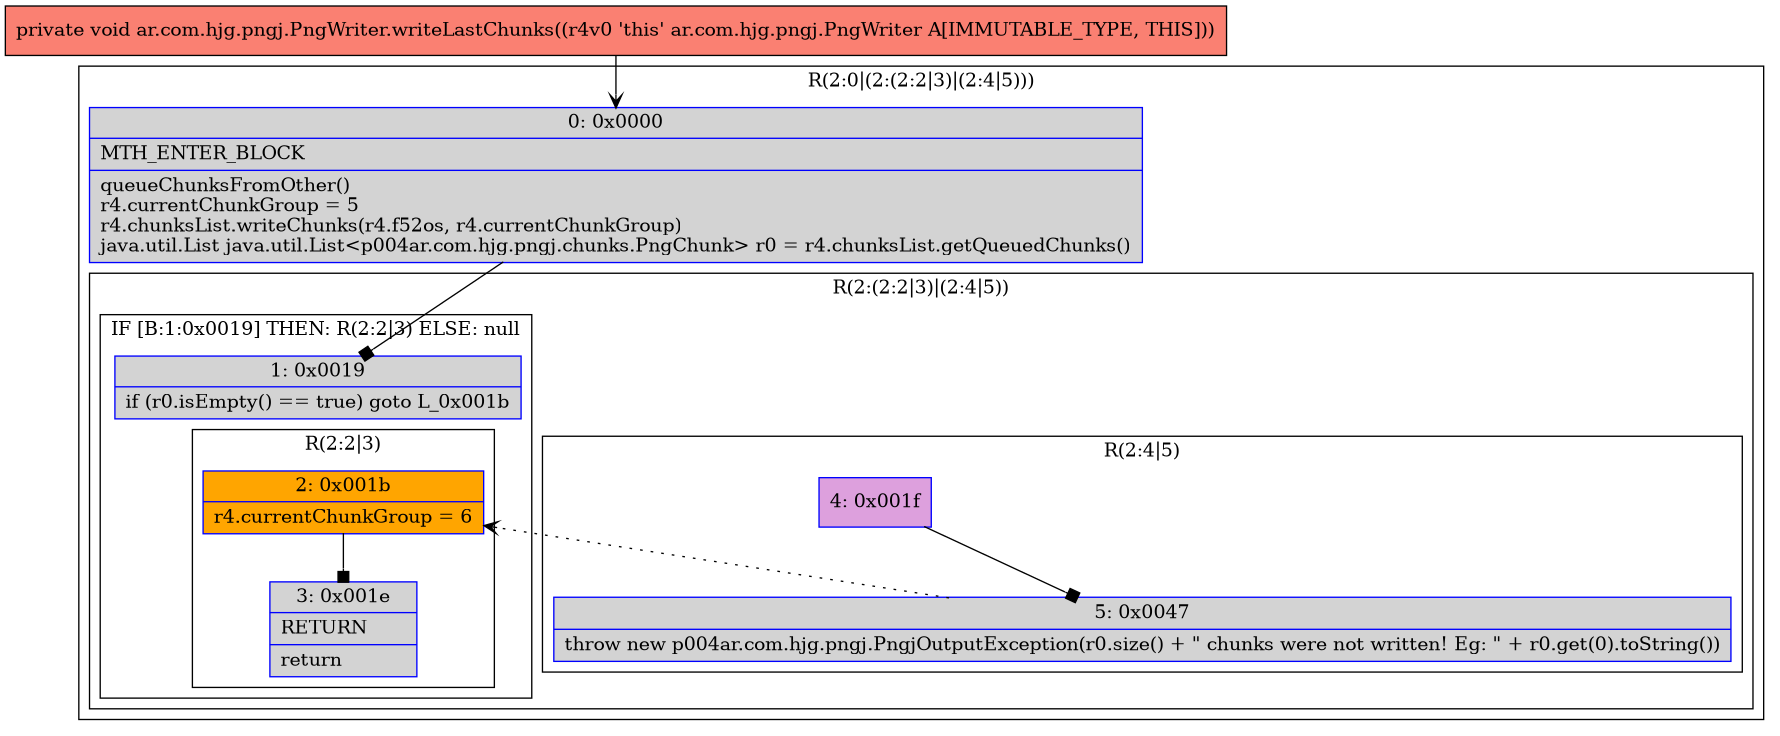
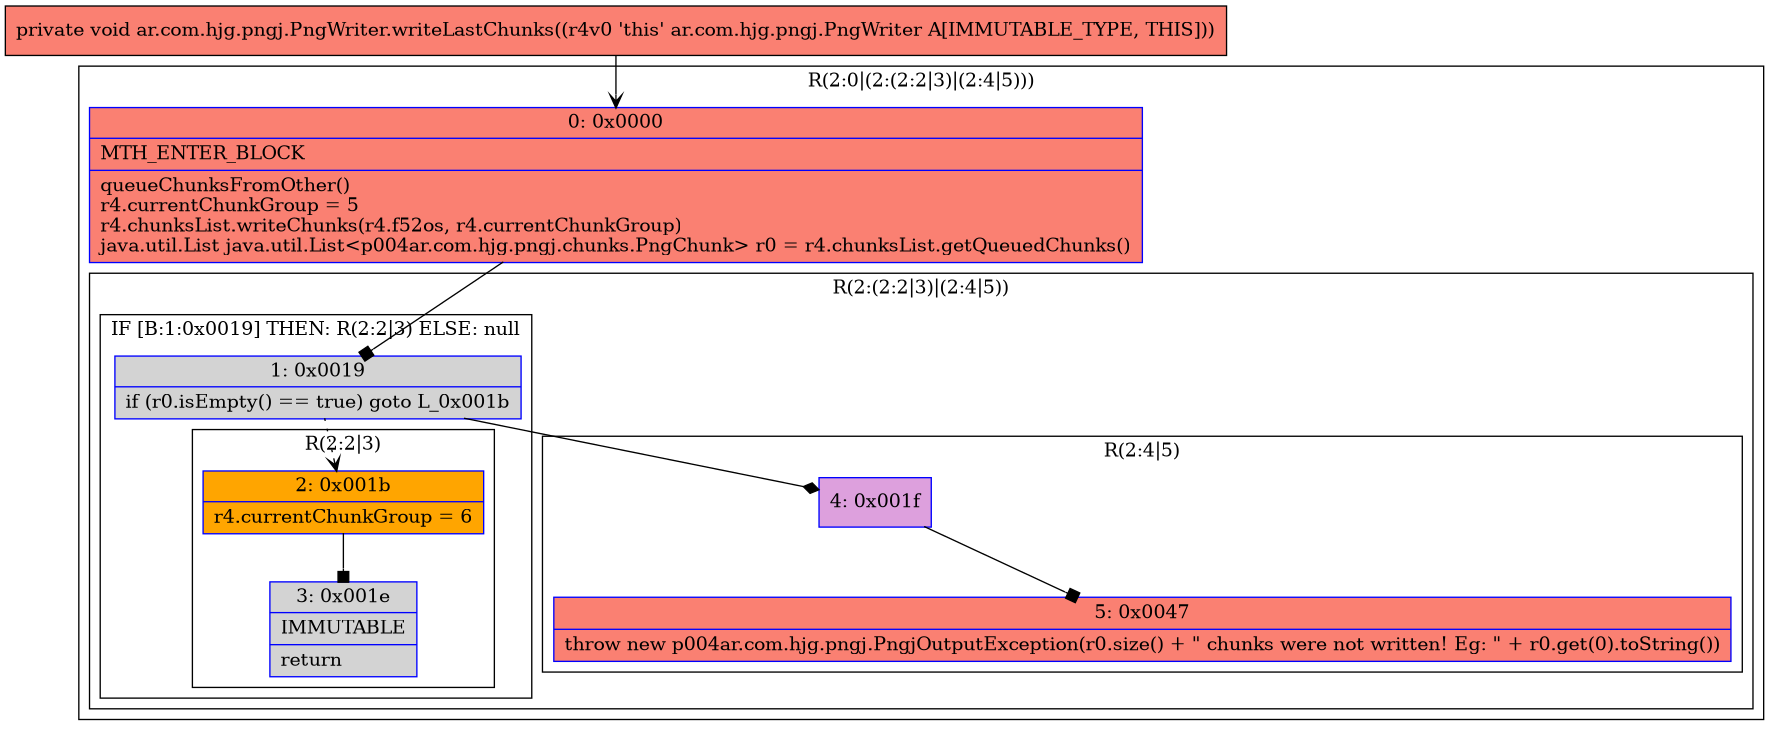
node "0: 0x0000": fillcolor lightgrey -> salmon
edge "1: 0x0019" -> "4: 0x001f": added
edge "5: 0x0047" -> "2: 0x001b": now "1: 0x0019" -> "2: 0x001b"
node "3: 0x001e": text "RETURN" -> "IMMUTABLE"
node "5: 0x0047": fillcolor lightgrey -> salmon
